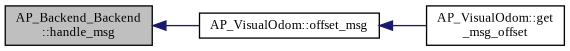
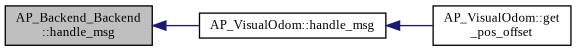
node "AP_VisualOdom::offset_msg": label "AP_VisualOdom::offset_msg" -> "AP_VisualOdom::handle_msg"
node "AP_VisualOdom::get _msg_offset": label "AP_VisualOdom::get _msg_offset" -> "AP_VisualOdom::get _pos_offset"
